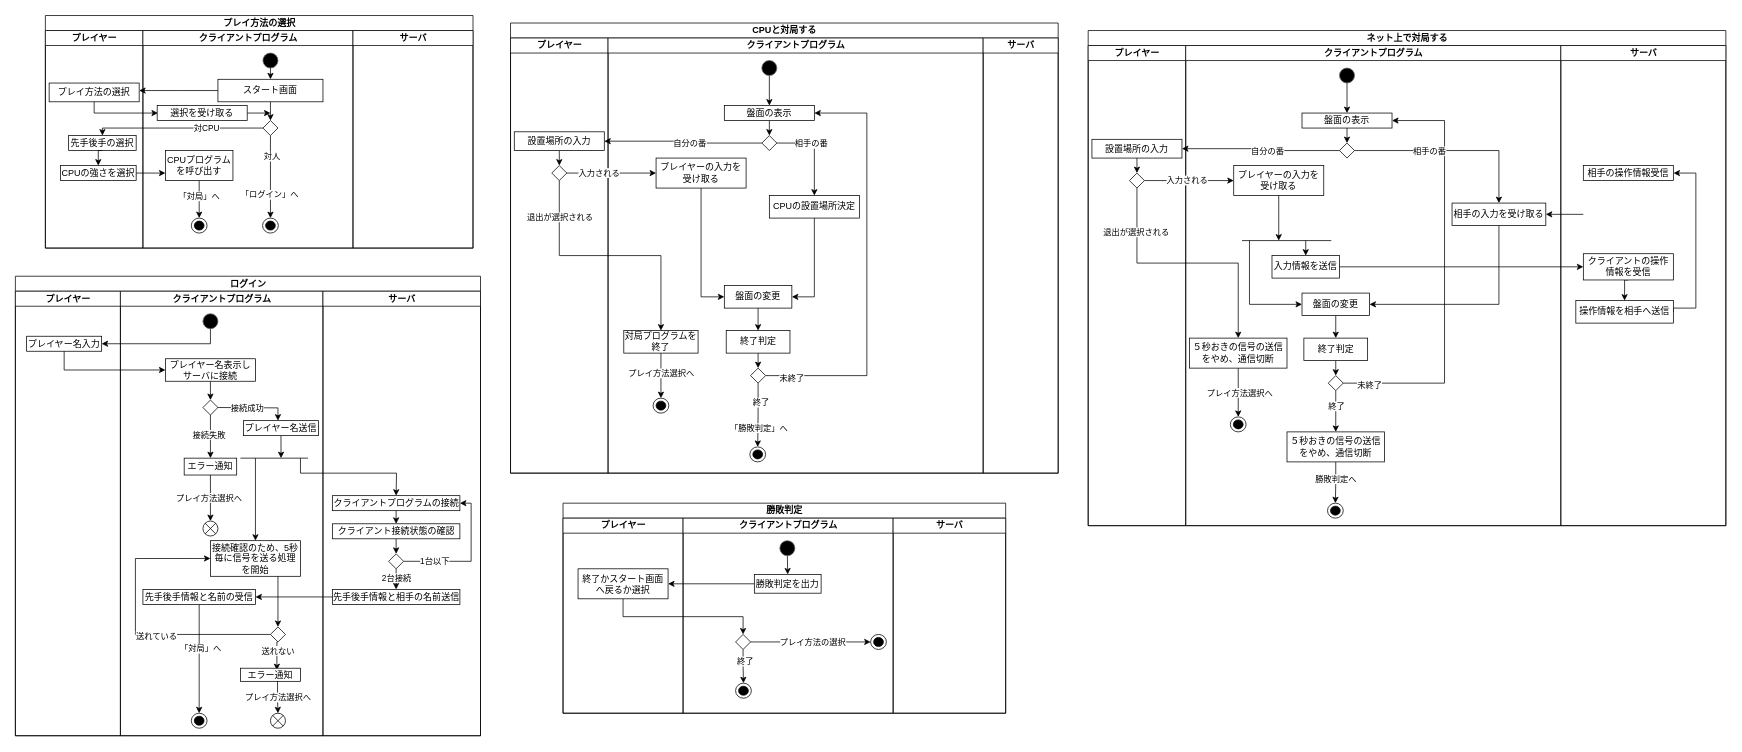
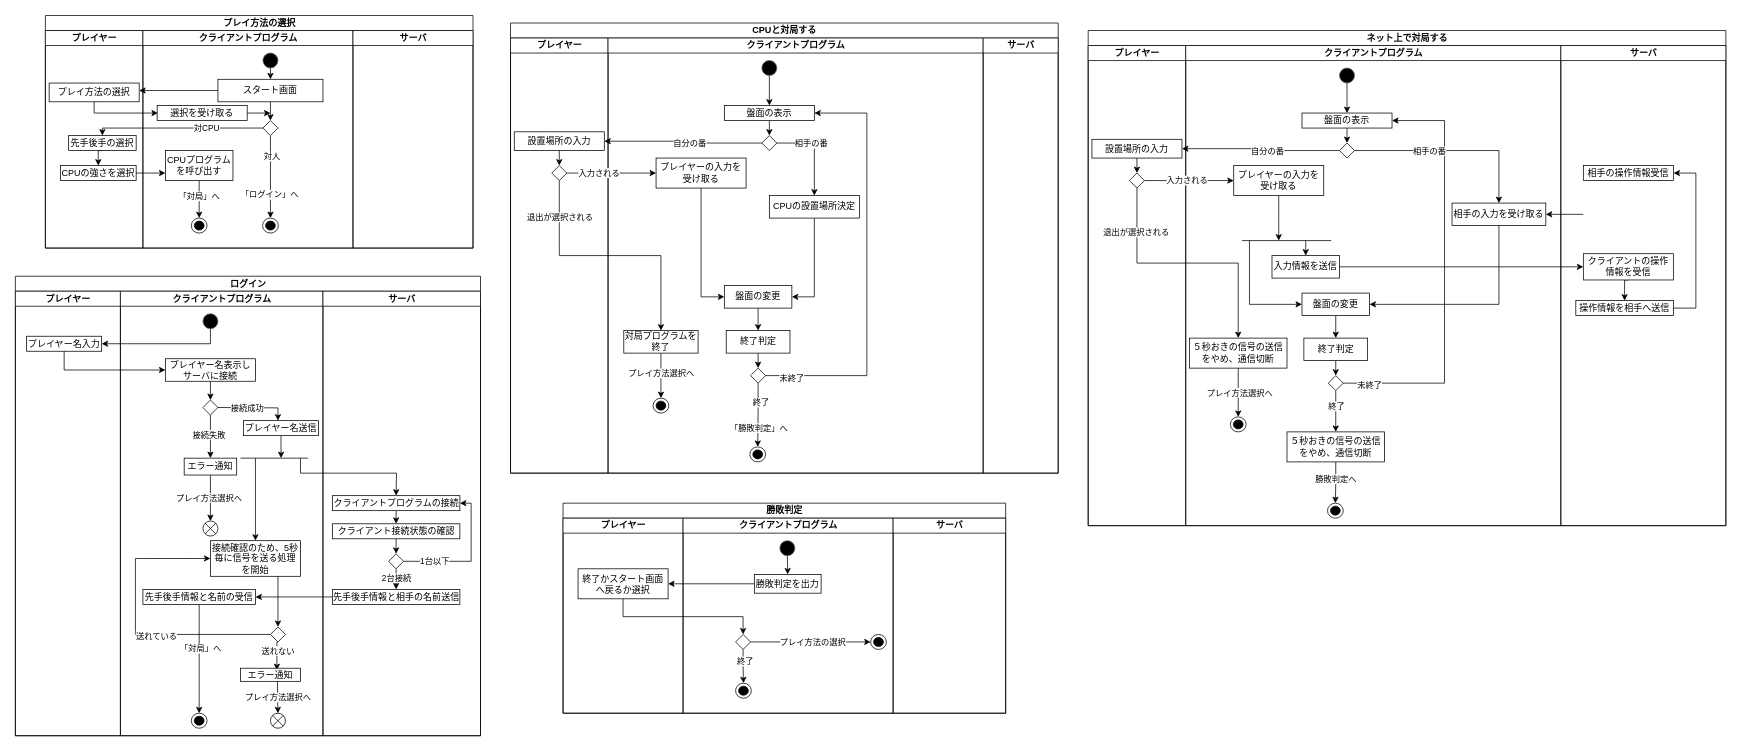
node "操作情報を相手へ送信": size 98x23 -> 98x15
